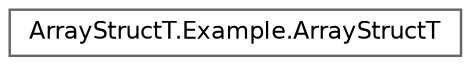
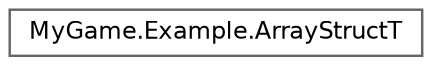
node "ArrayStructT.Example.ArrayStructT": label "ArrayStructT.Example.ArrayStructT" -> "MyGame.Example.ArrayStructT"
